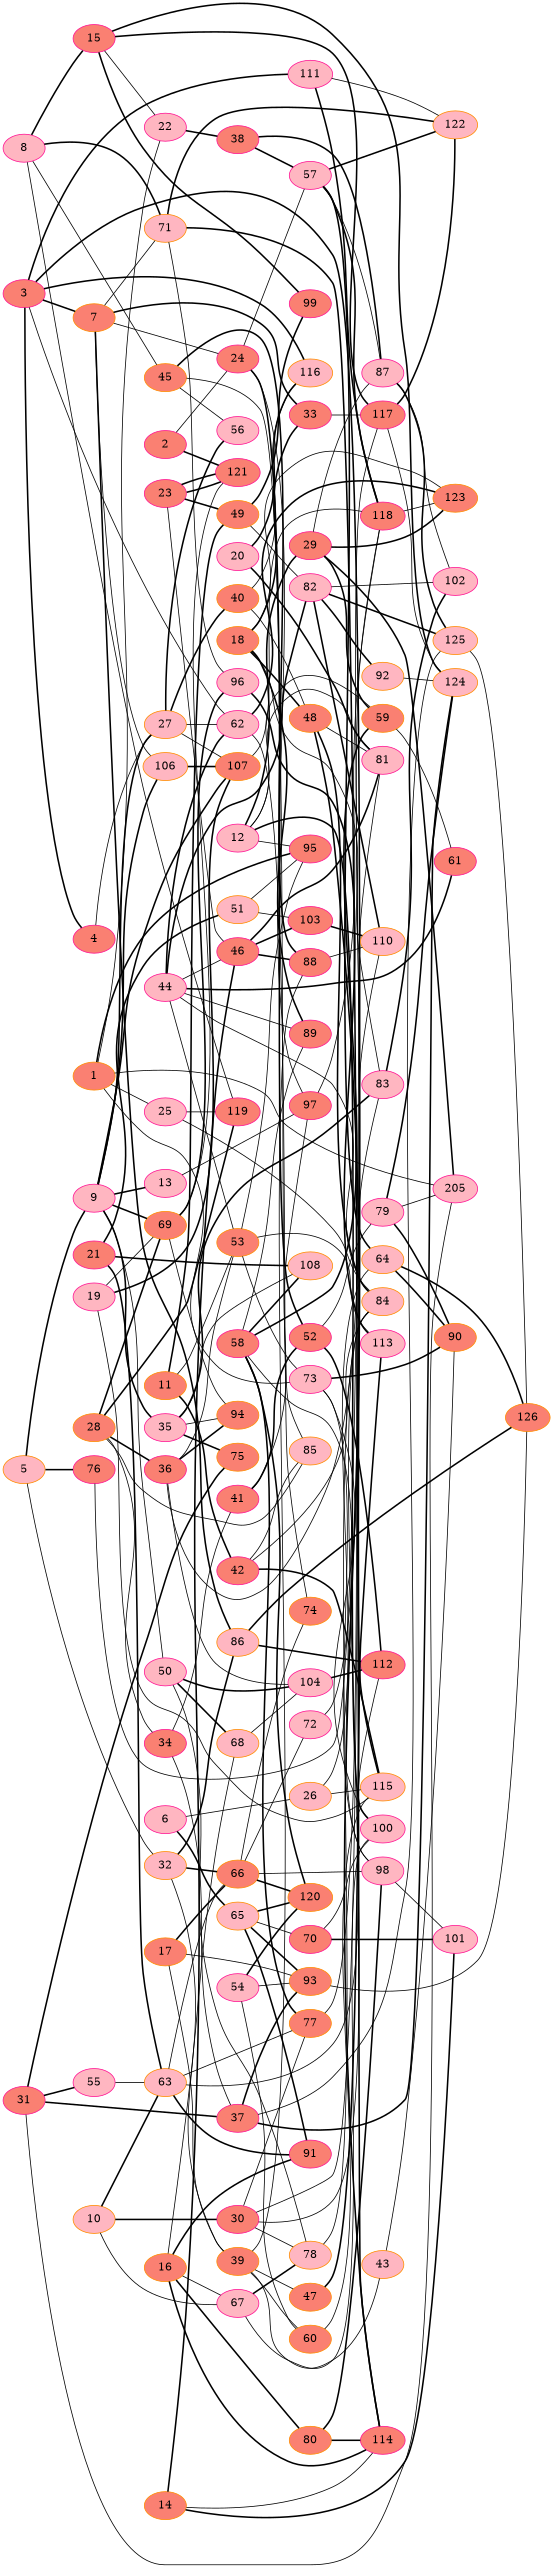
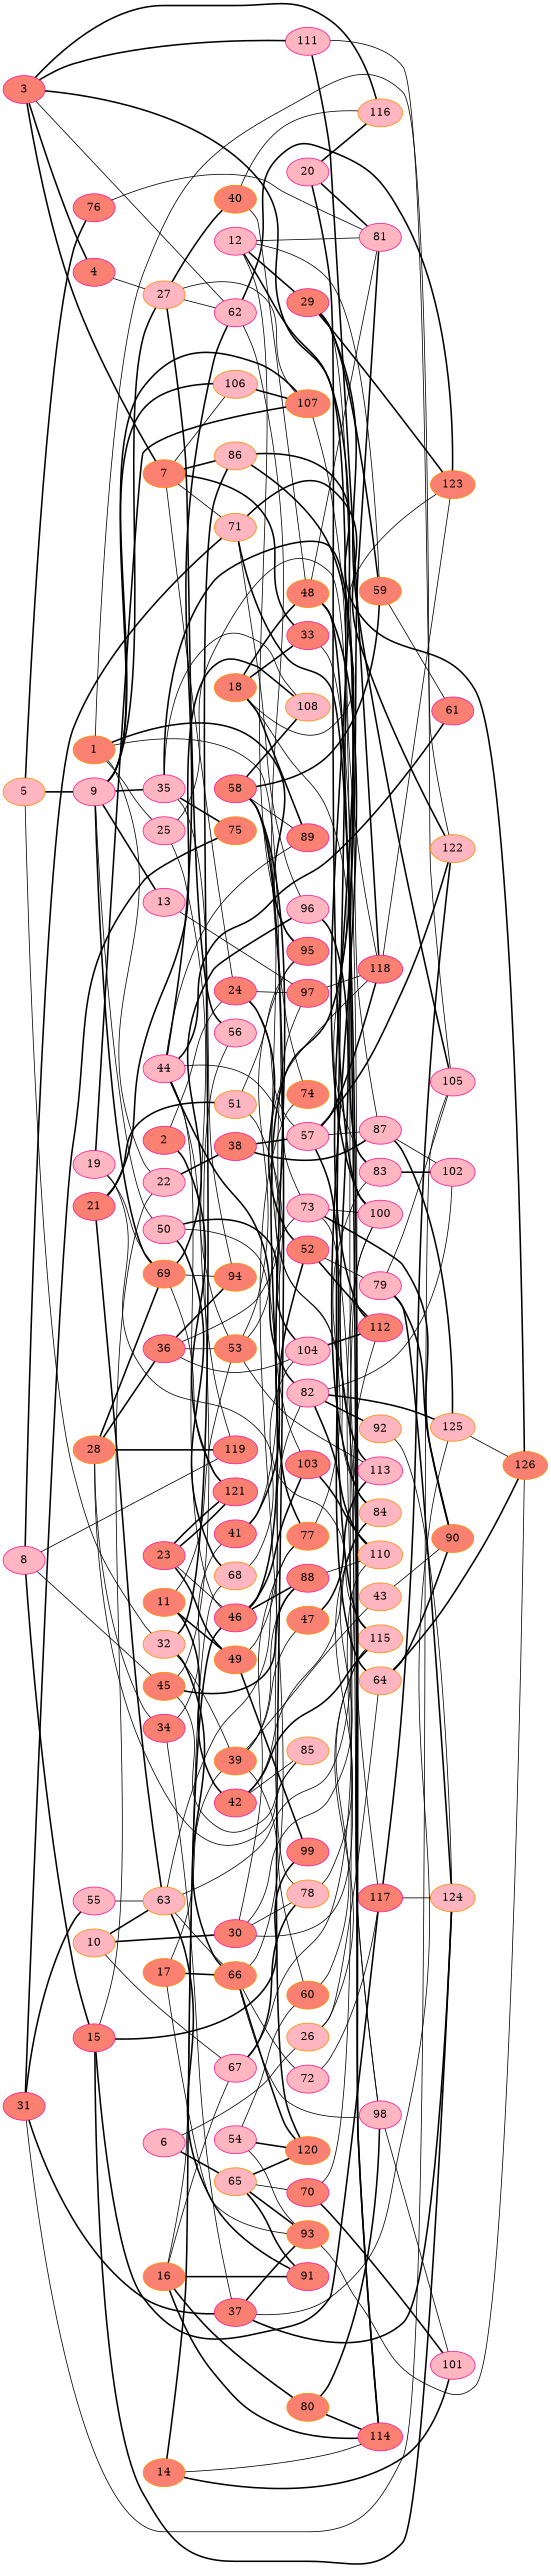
edge "20" -- "100": added
node "205": label "205" -> "105"
